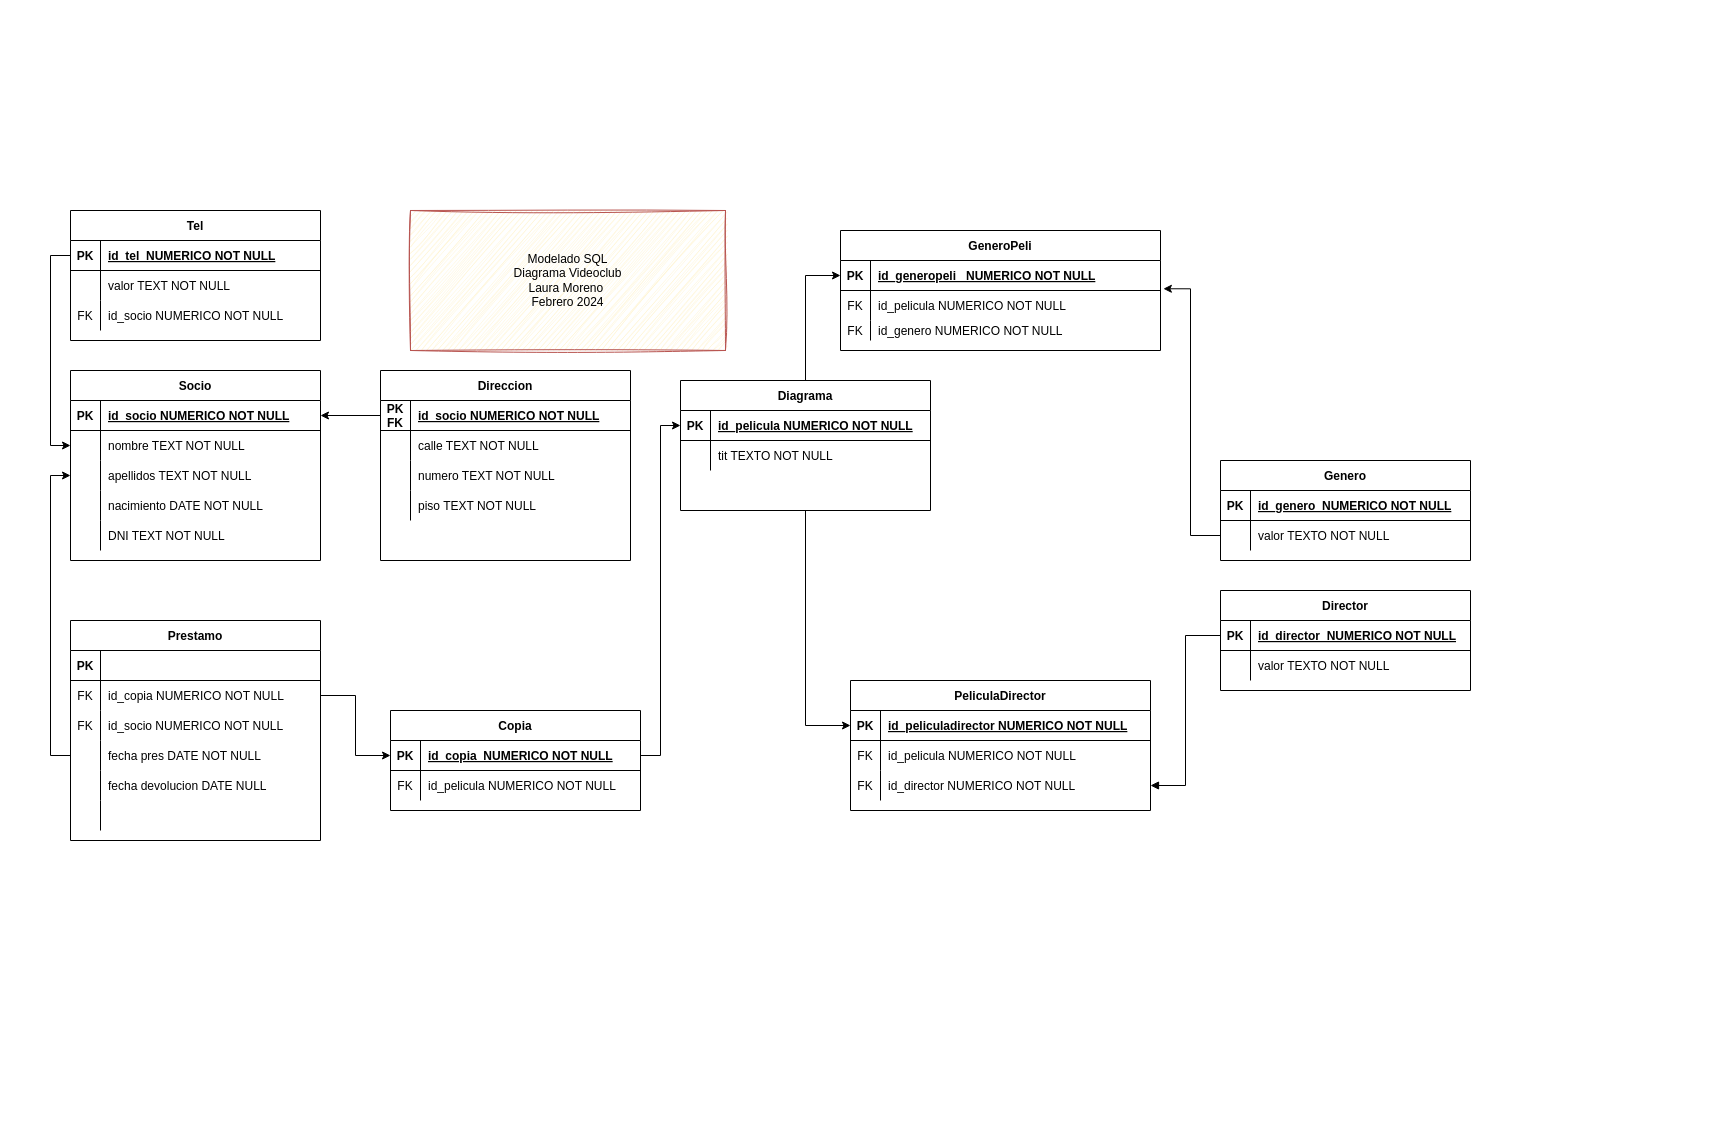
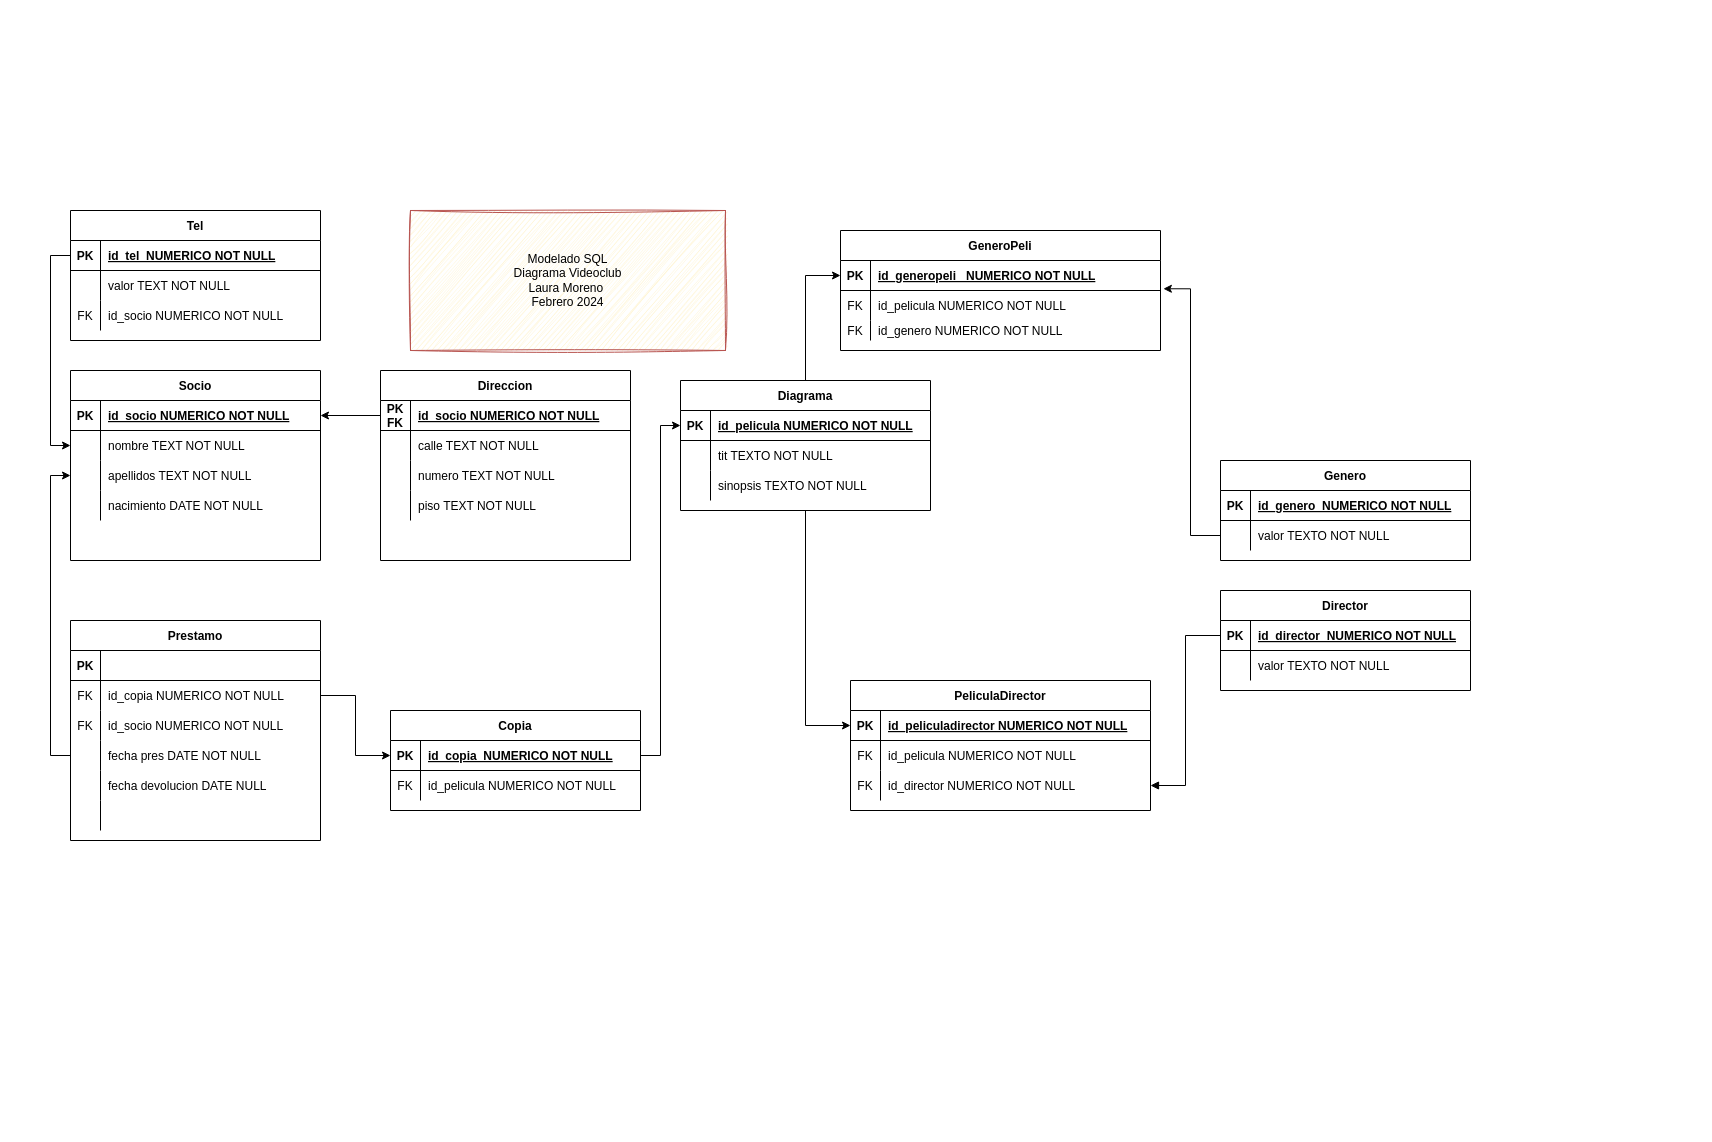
node "sinopsis TEXTO NOT NULL": added
node "DNI TEXT NOT NULL": removed
